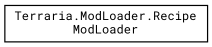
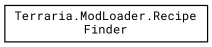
node "Terraria.ModLoader.Recipe ModLoader": label "Terraria.ModLoader.Recipe ModLoader" -> "Terraria.ModLoader.Recipe Finder"
